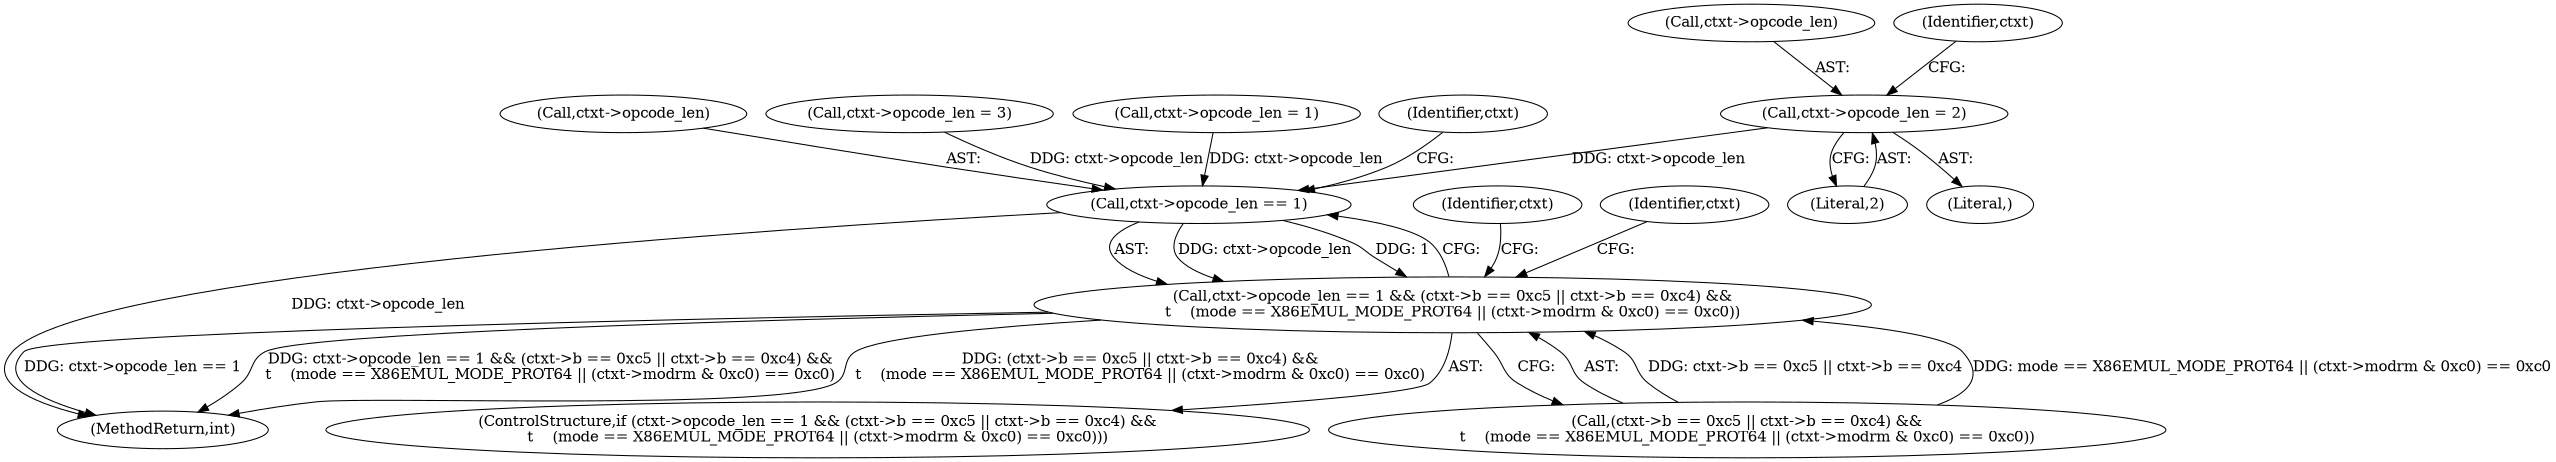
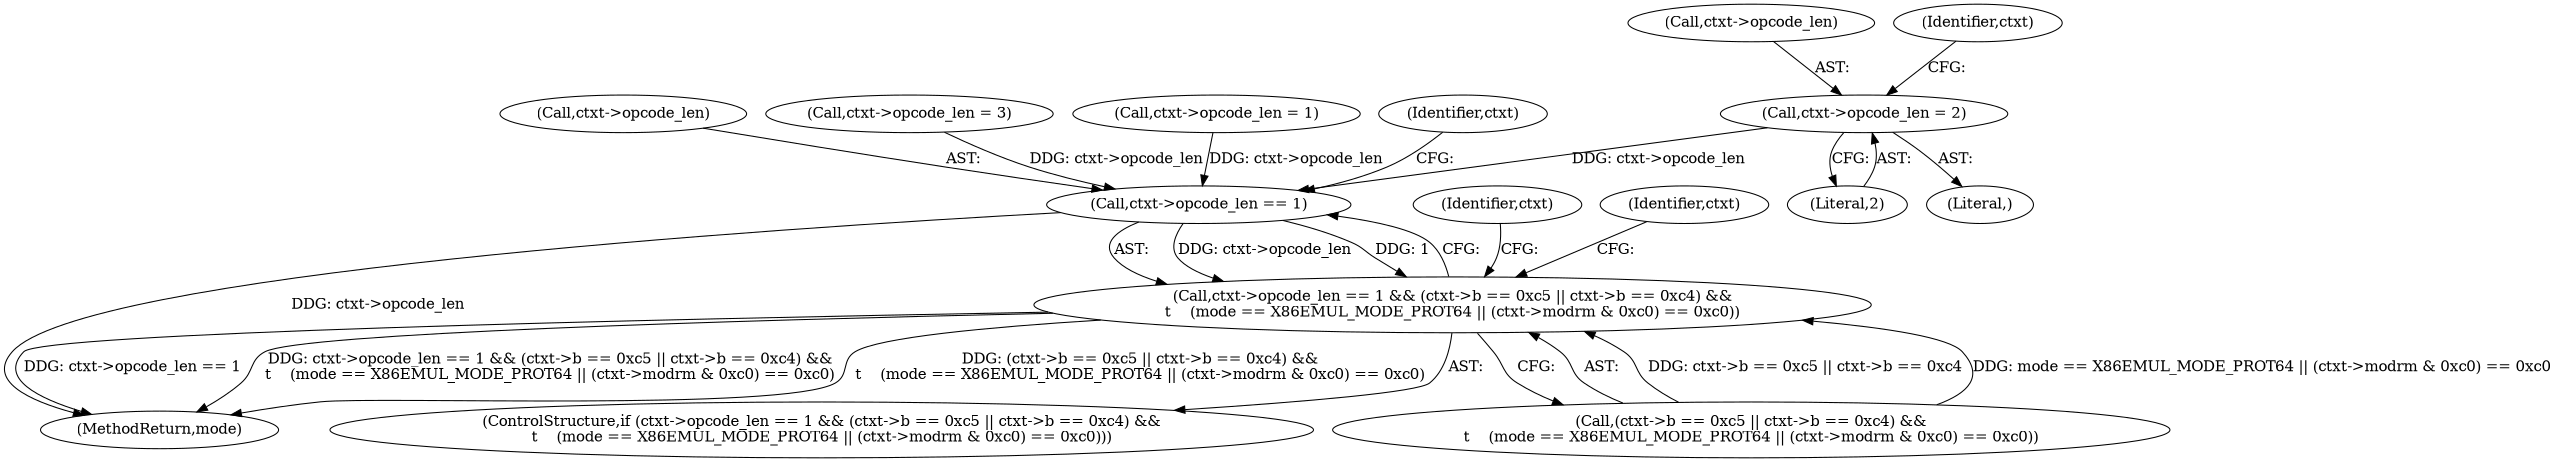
node "(MethodReturn,int)": label "(MethodReturn,int)" -> "(MethodReturn,mode)"
